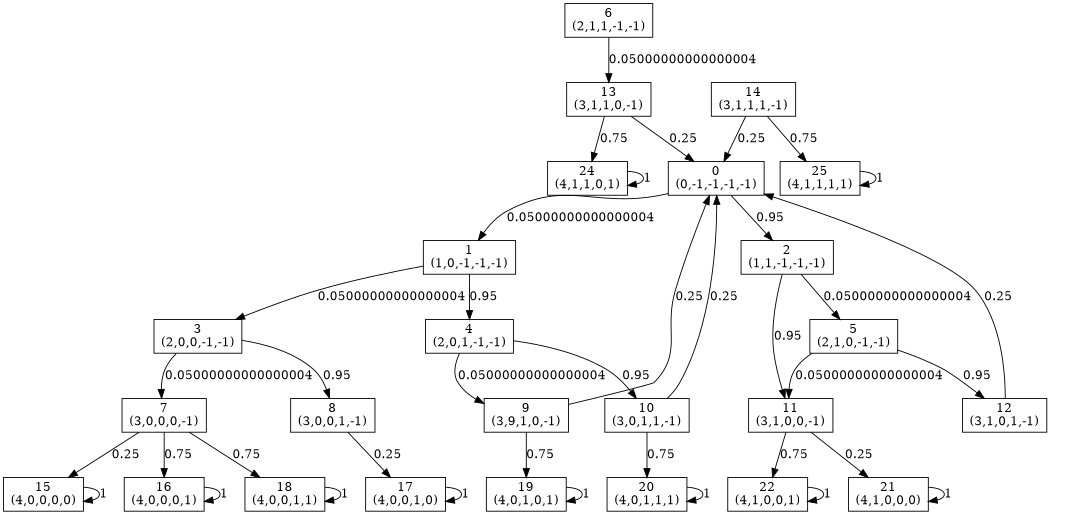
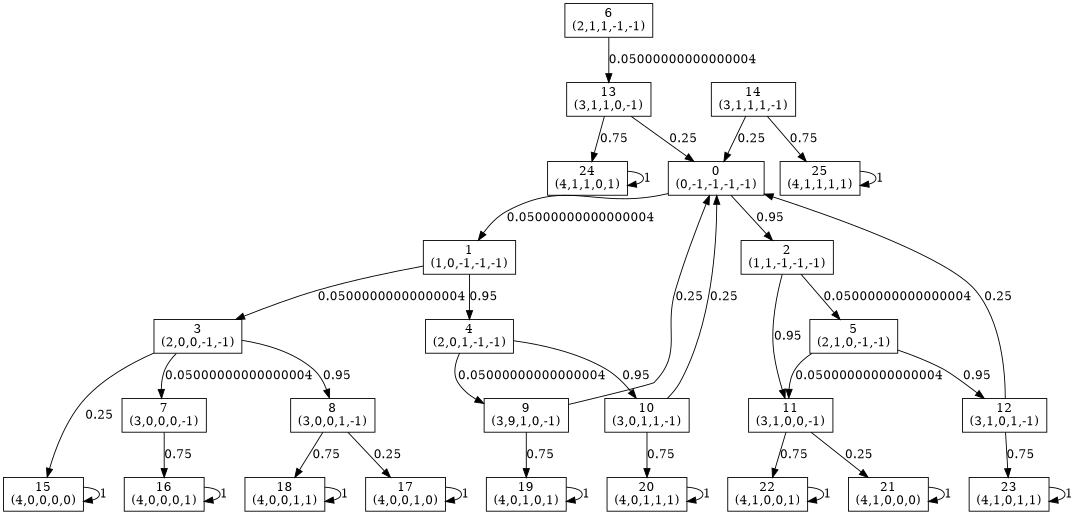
edge "7 (3,0,0,0,-1)" -> "15 (4,0,0,0,0)": now "3 (2,0,0,-1,-1)" -> "15 (4,0,0,0,0)"
edge "7 (3,0,0,0,-1)" -> "18 (4,0,0,1,1)": now "8 (3,0,0,1,-1)" -> "18 (4,0,0,1,1)"
node "23 (4,1,0,1,1)": added
